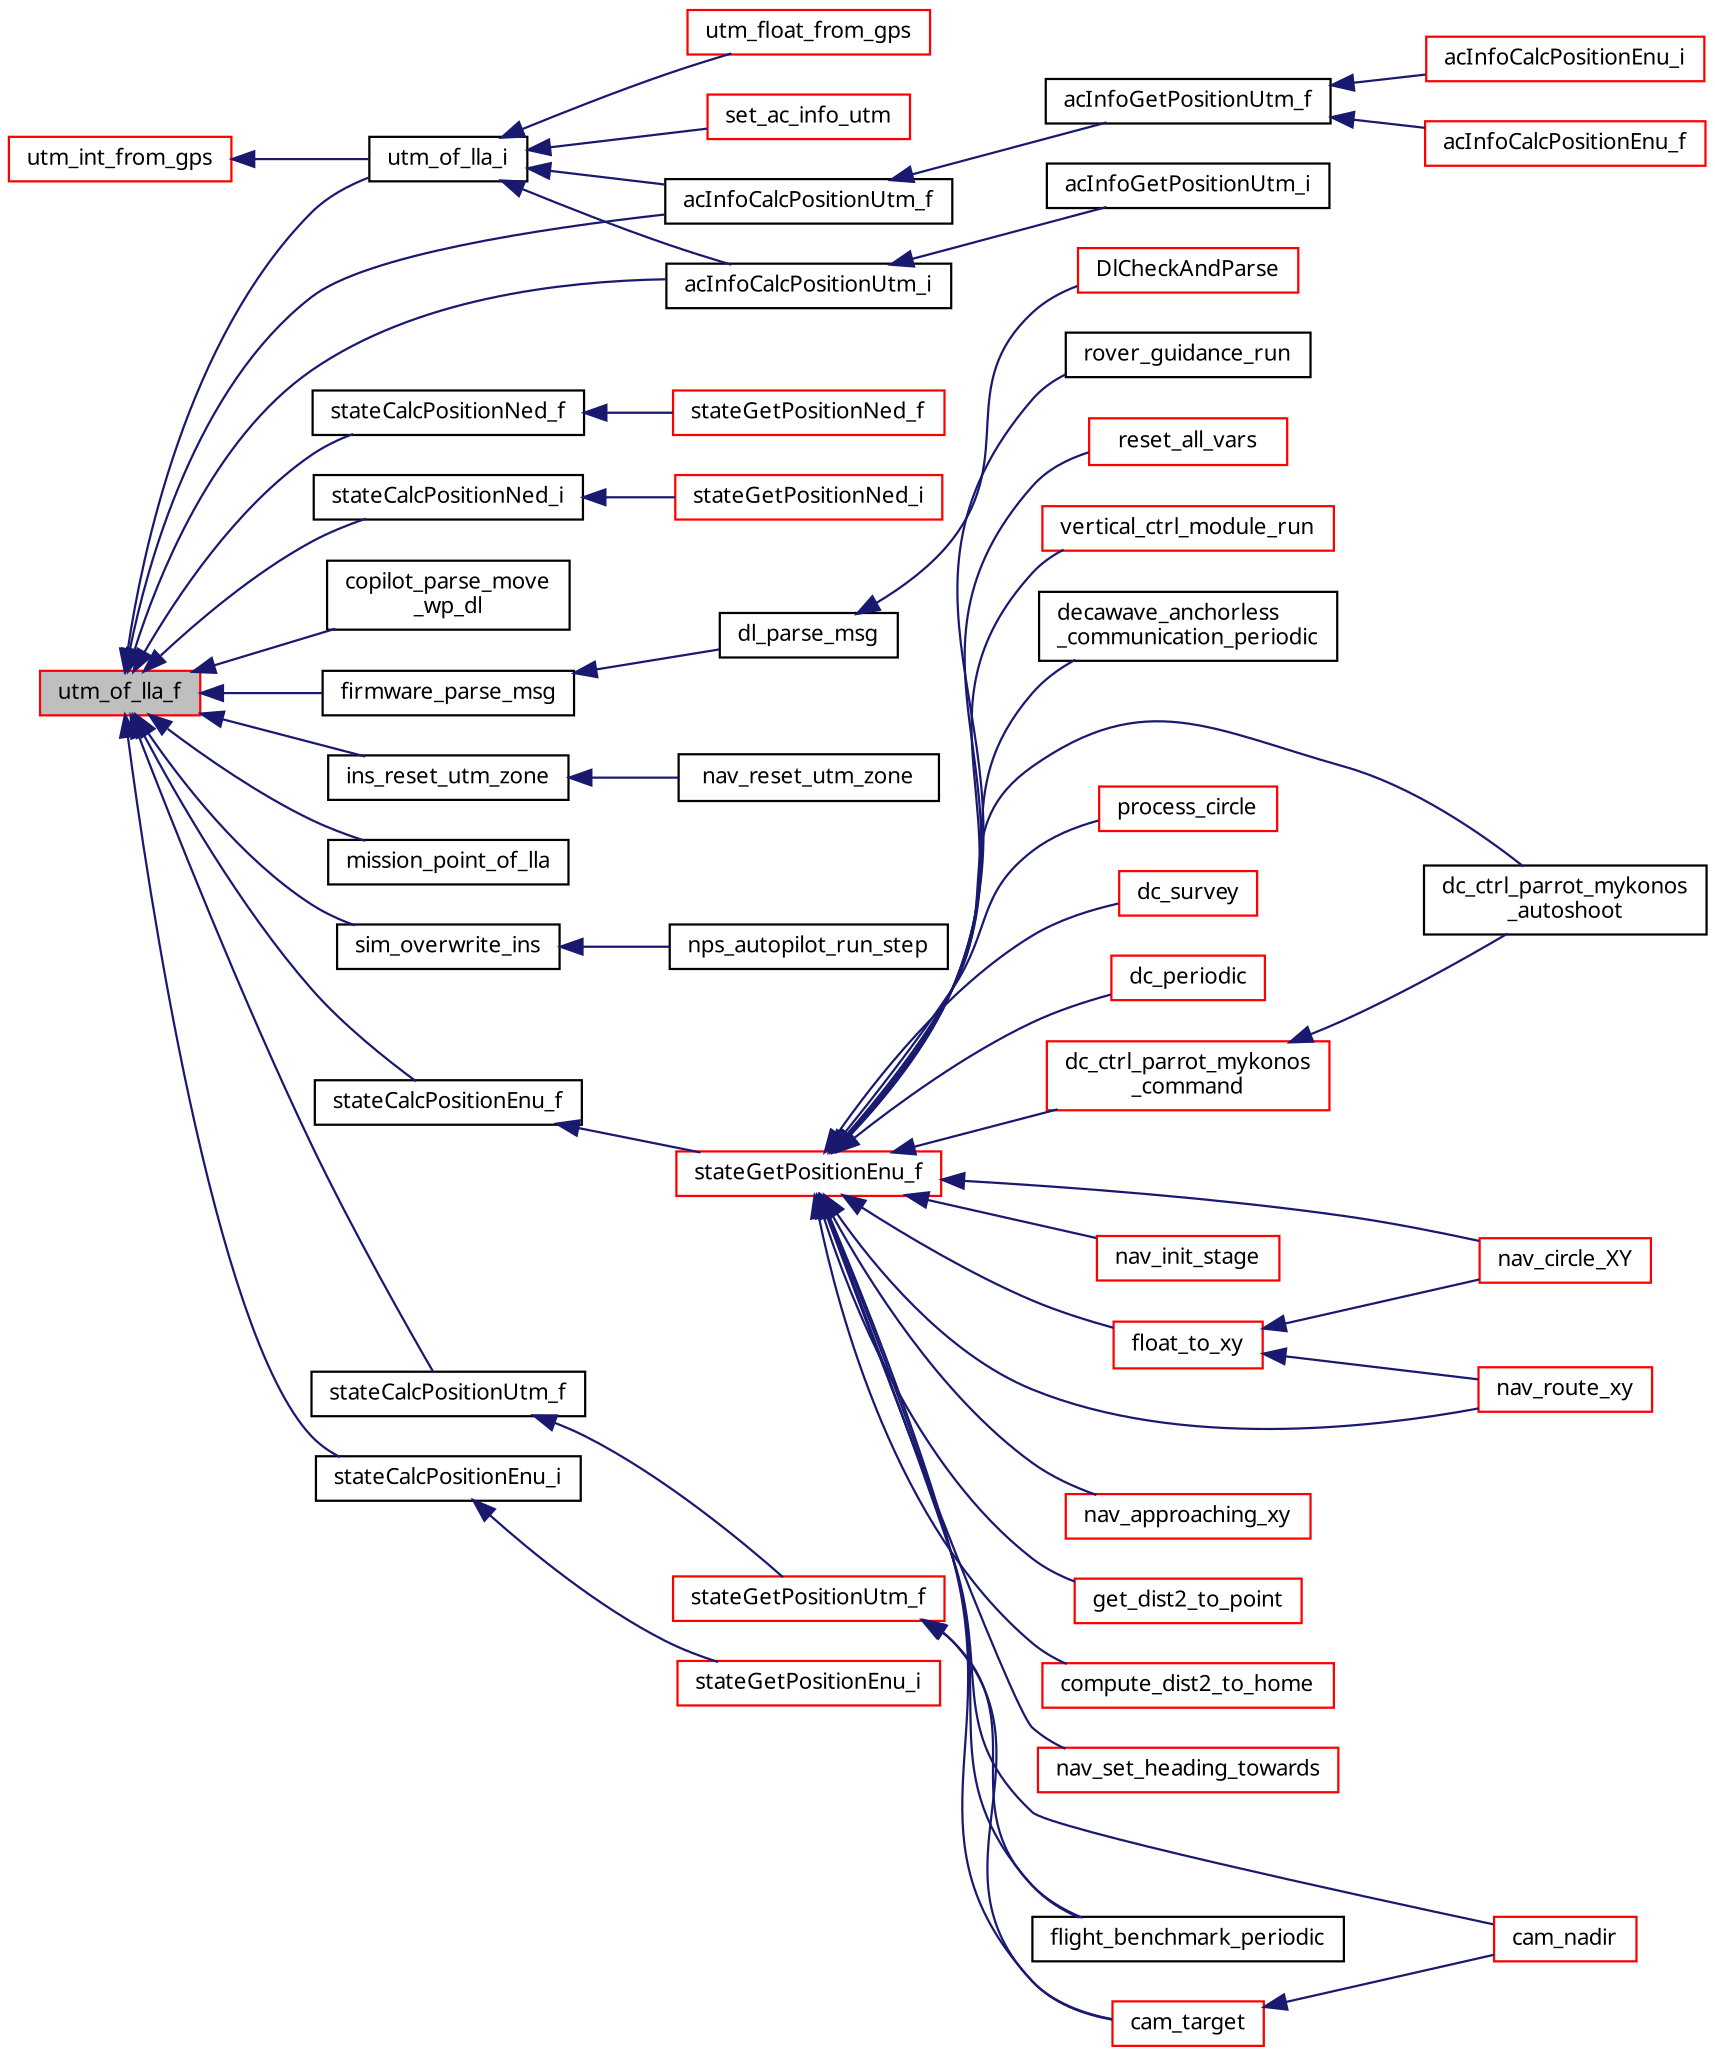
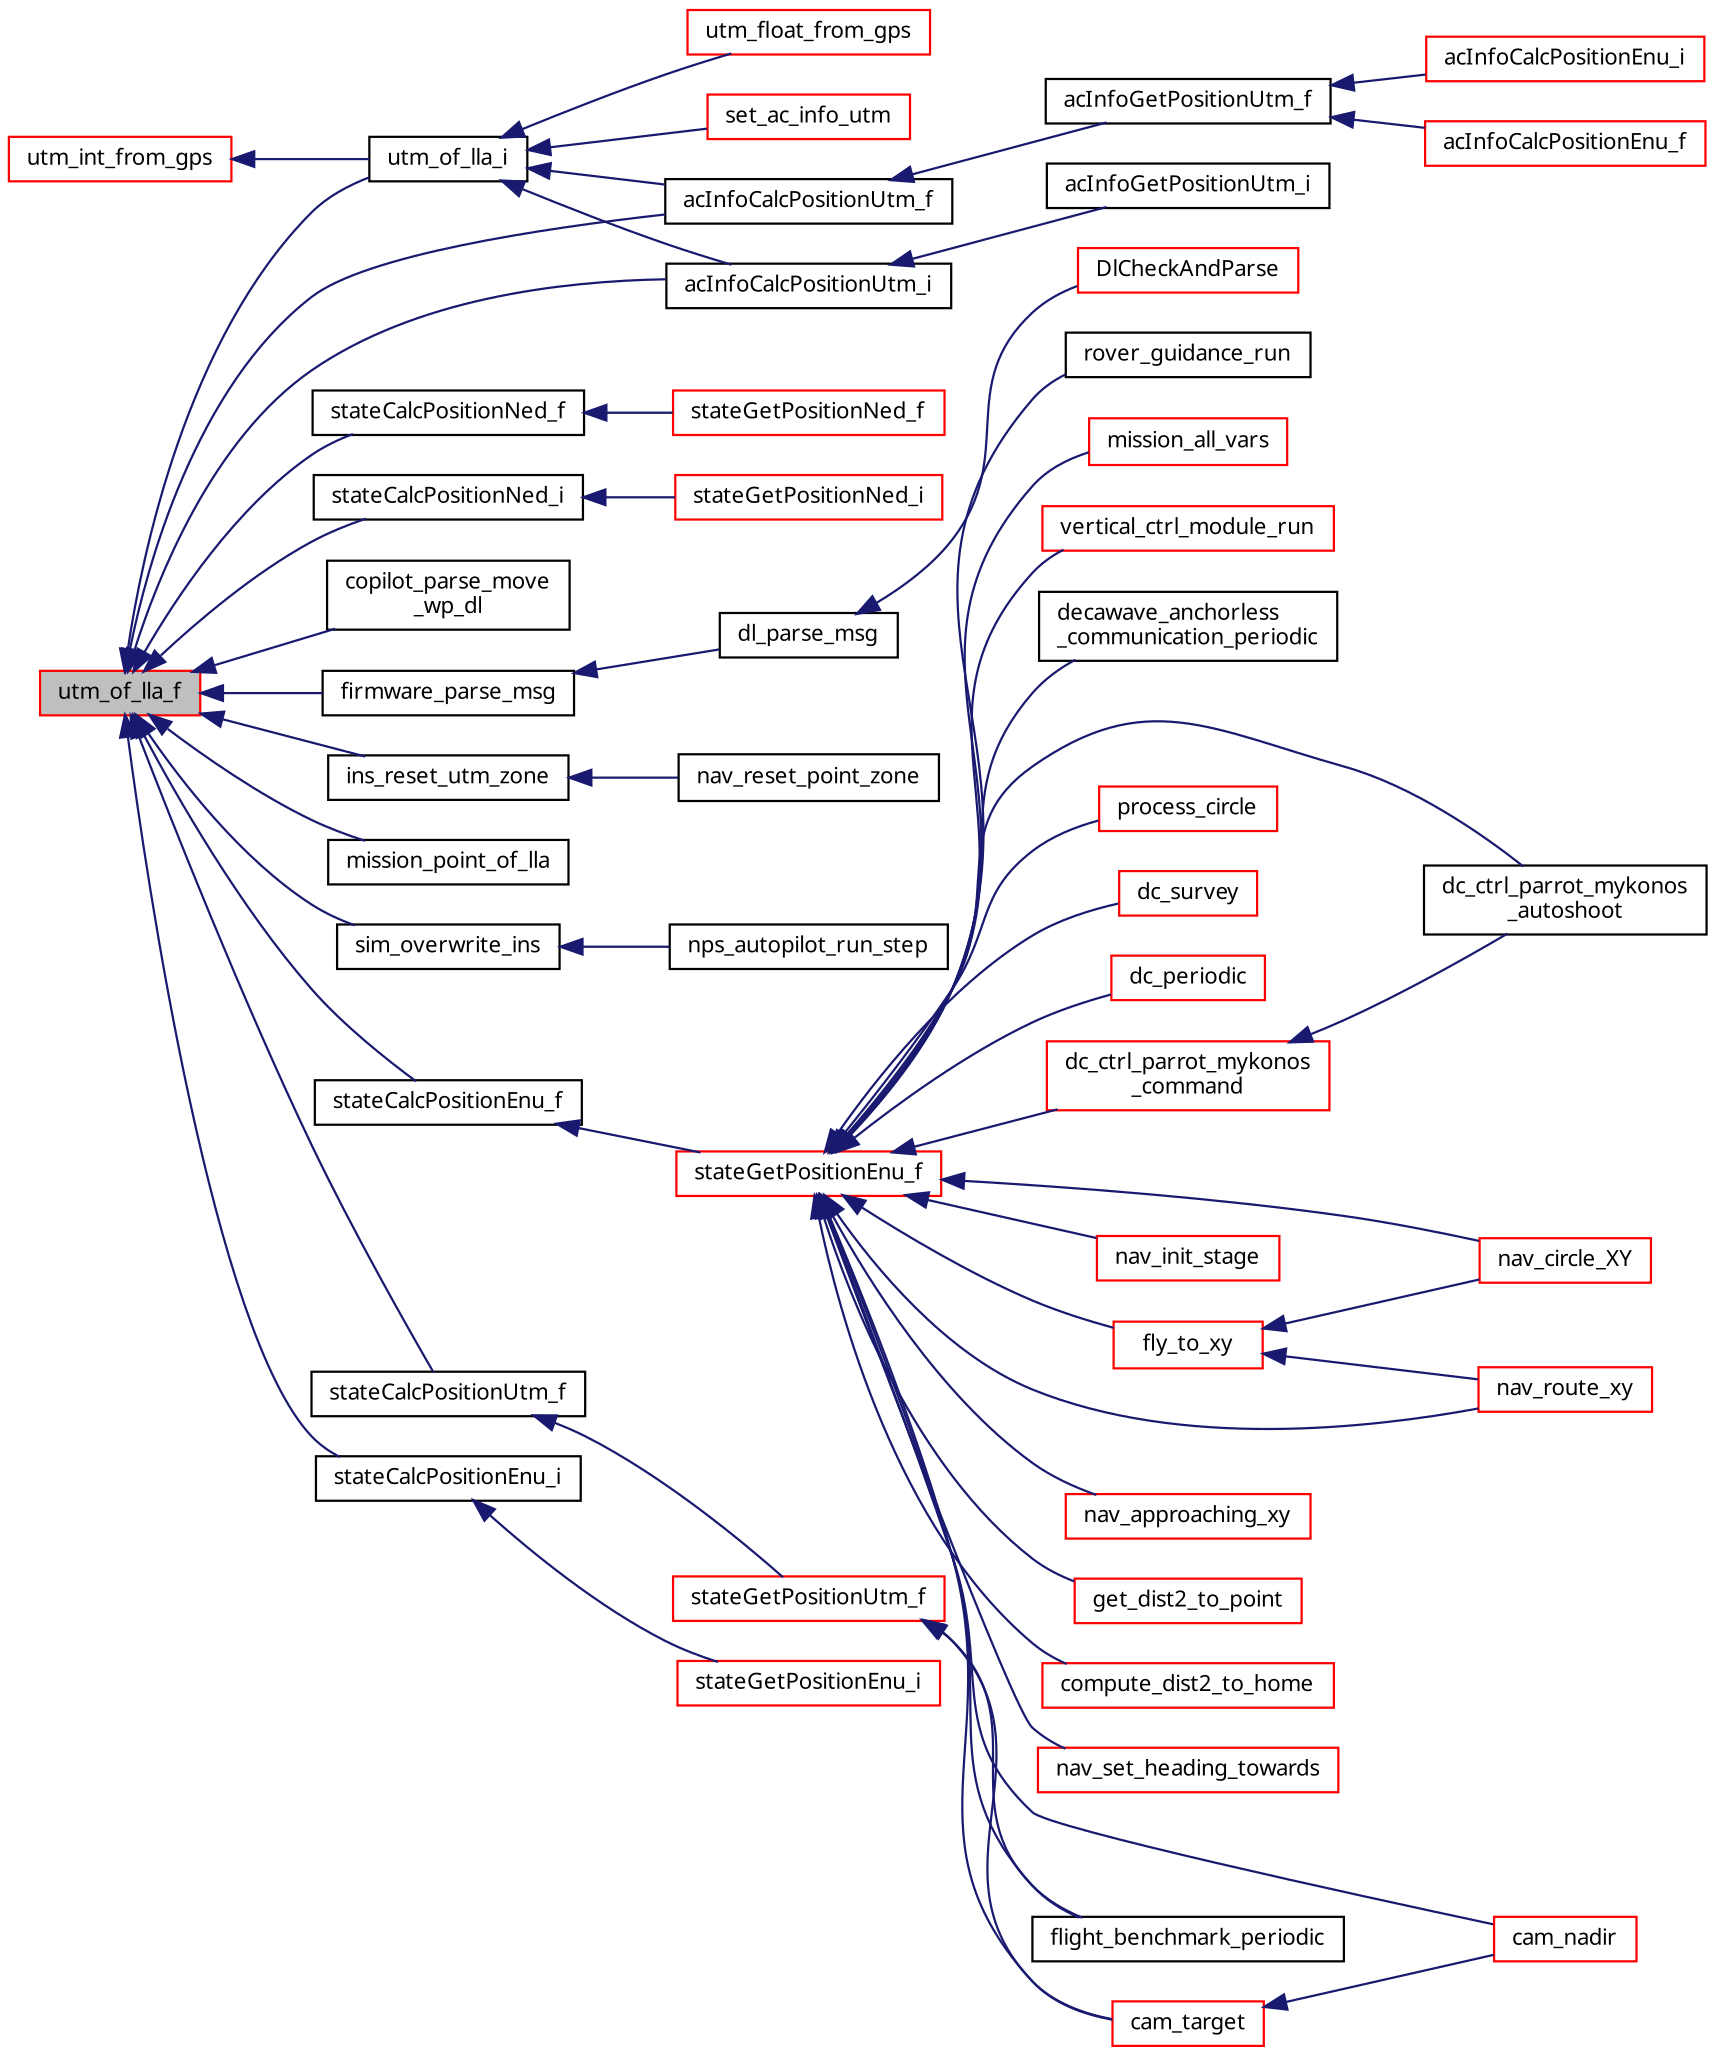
node "reset_all_vars": label "reset_all_vars" -> "mission_all_vars"
node "nav_reset_utm_zone": label "nav_reset_utm_zone" -> "nav_reset_point_zone"
node "float_to_xy": label "float_to_xy" -> "fly_to_xy"
